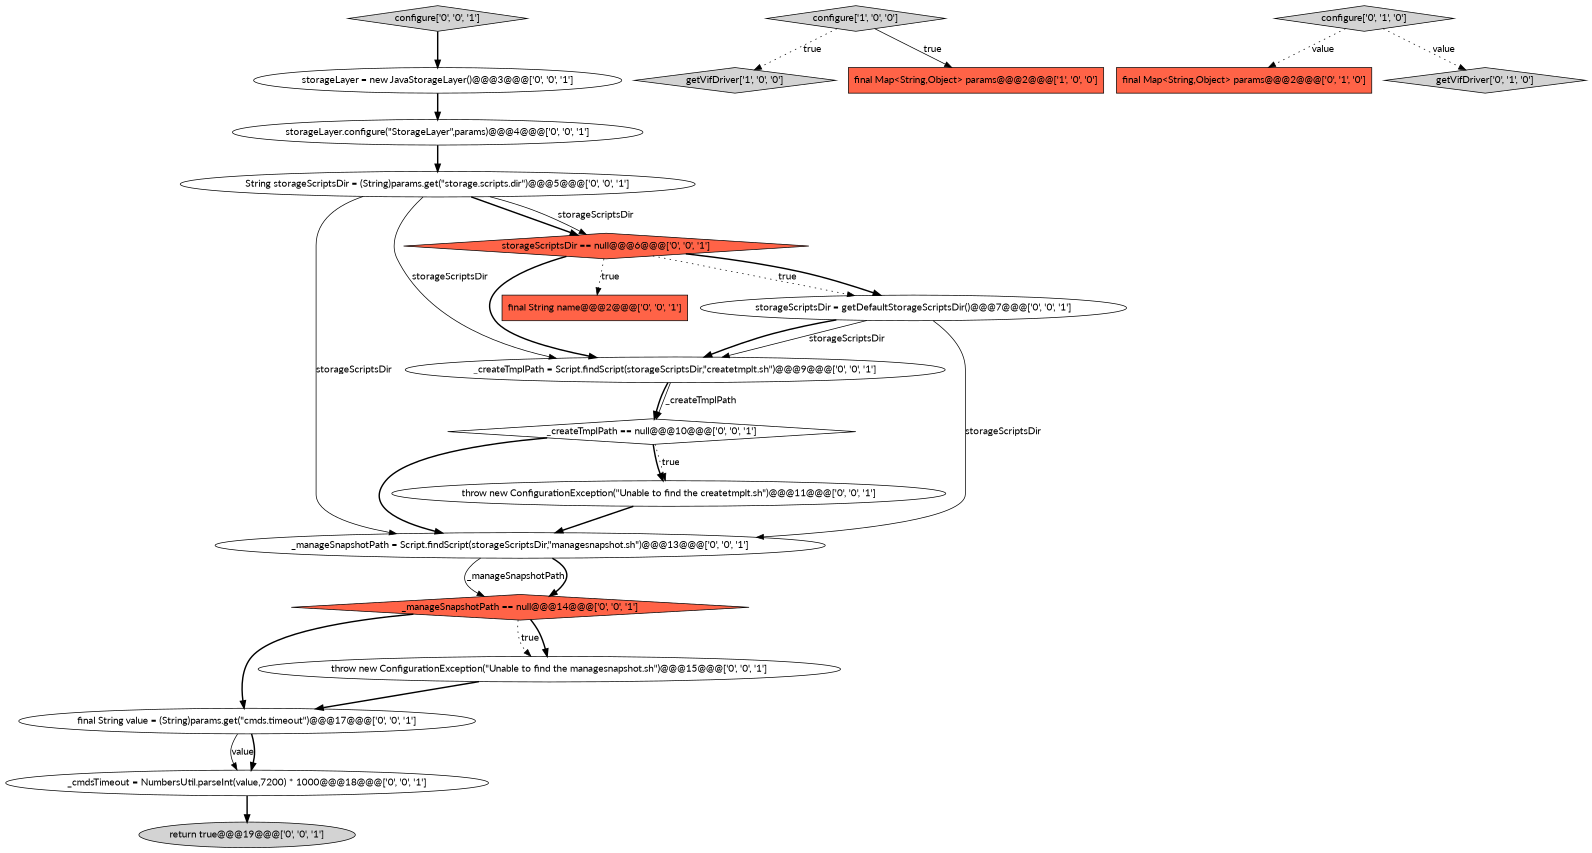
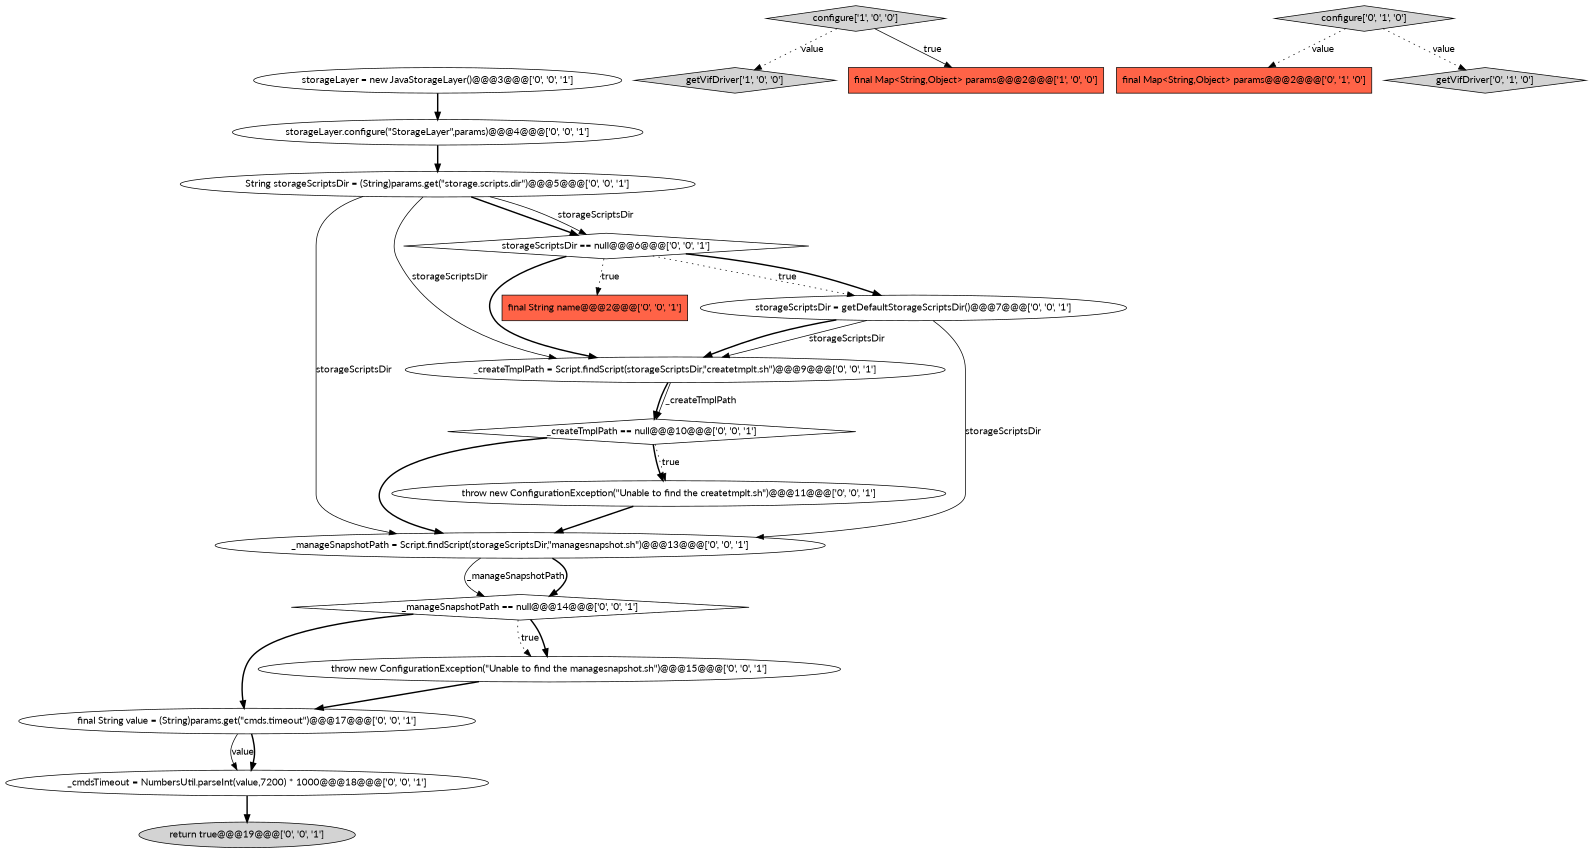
node "configure['0', '0', '1']": removed
edge "configure['1', '0', '0']" -> "getVifDriver['1', '0', '0']": label "true" -> "value"
node "storageScriptsDir == null@@@6@@@['0', '0', '1']": fillcolor tomato -> white
node "_manageSnapshotPath == null@@@14@@@['0', '0', '1']": fillcolor tomato -> white
